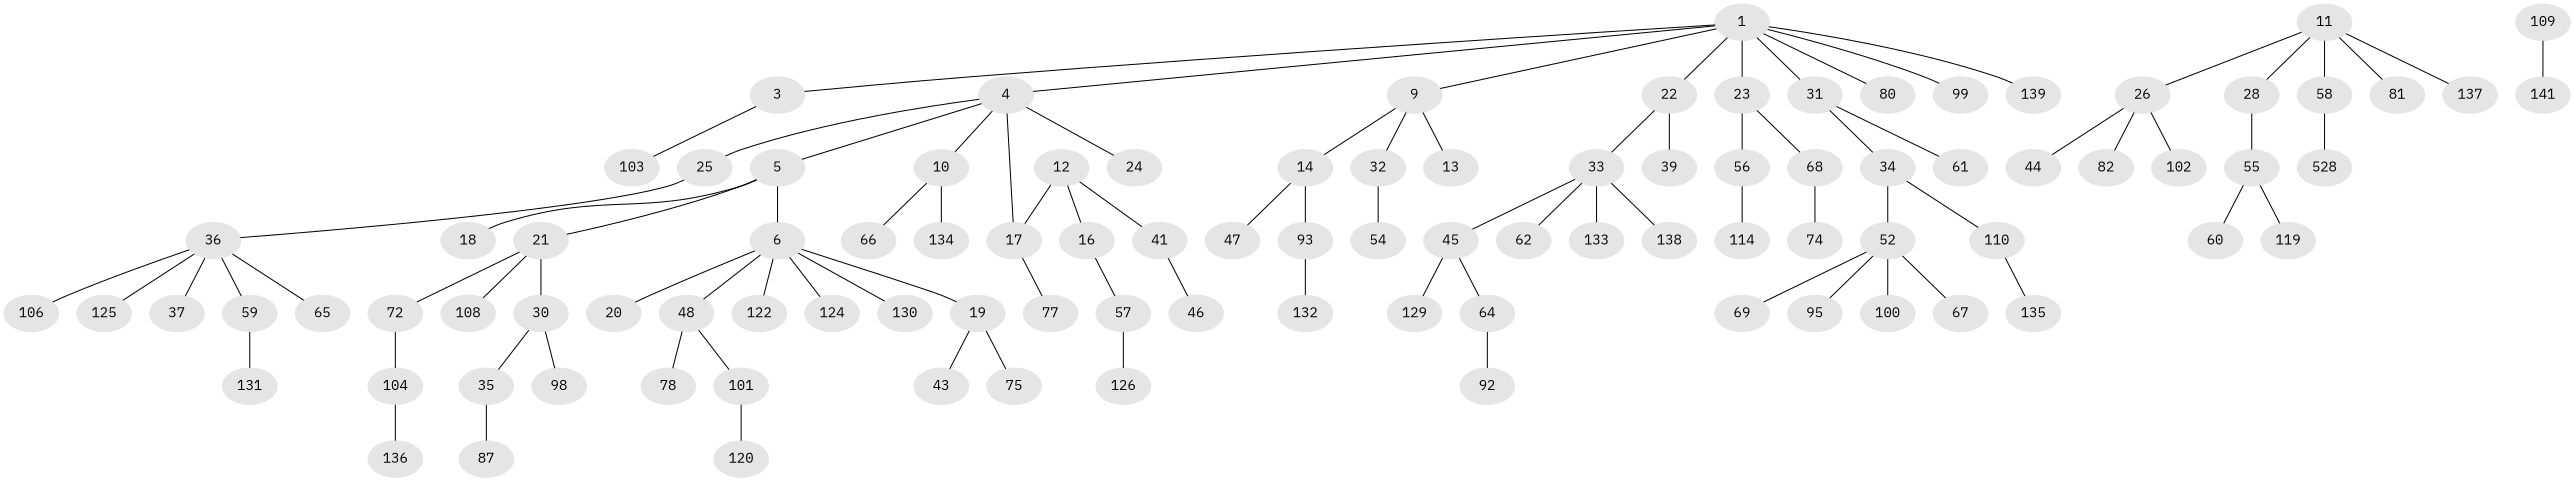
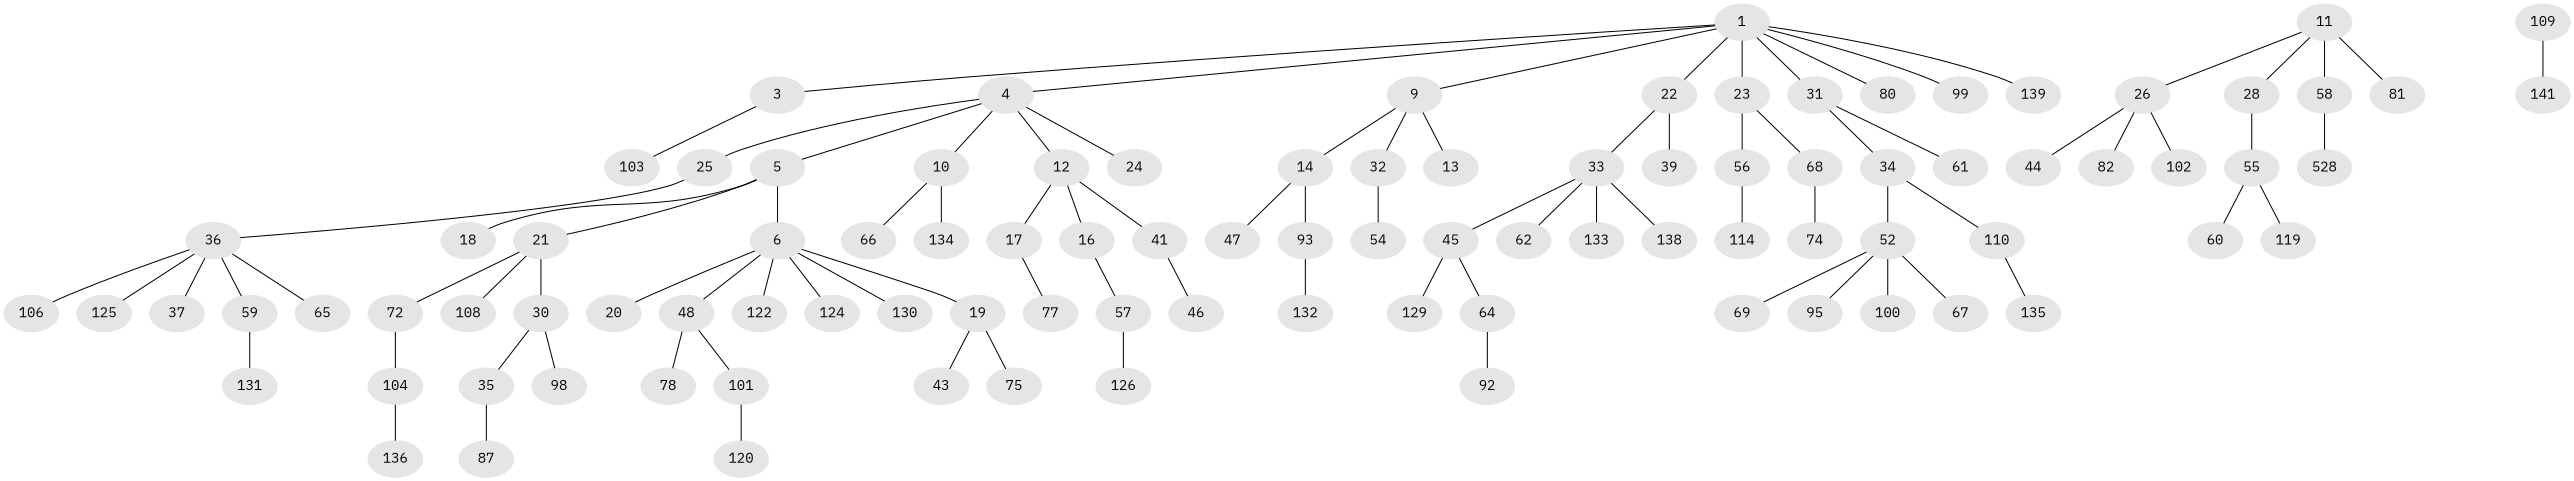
node "137": removed
edge "4" -- "17": now "4" -- "12"
